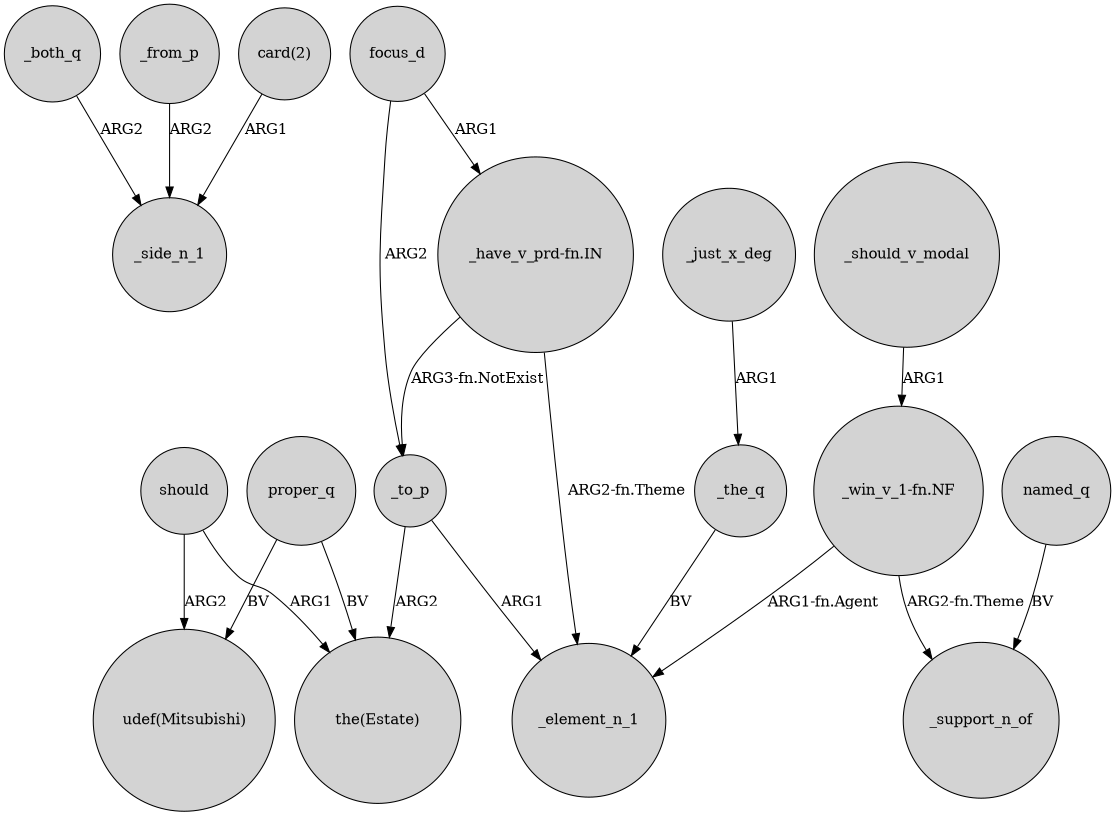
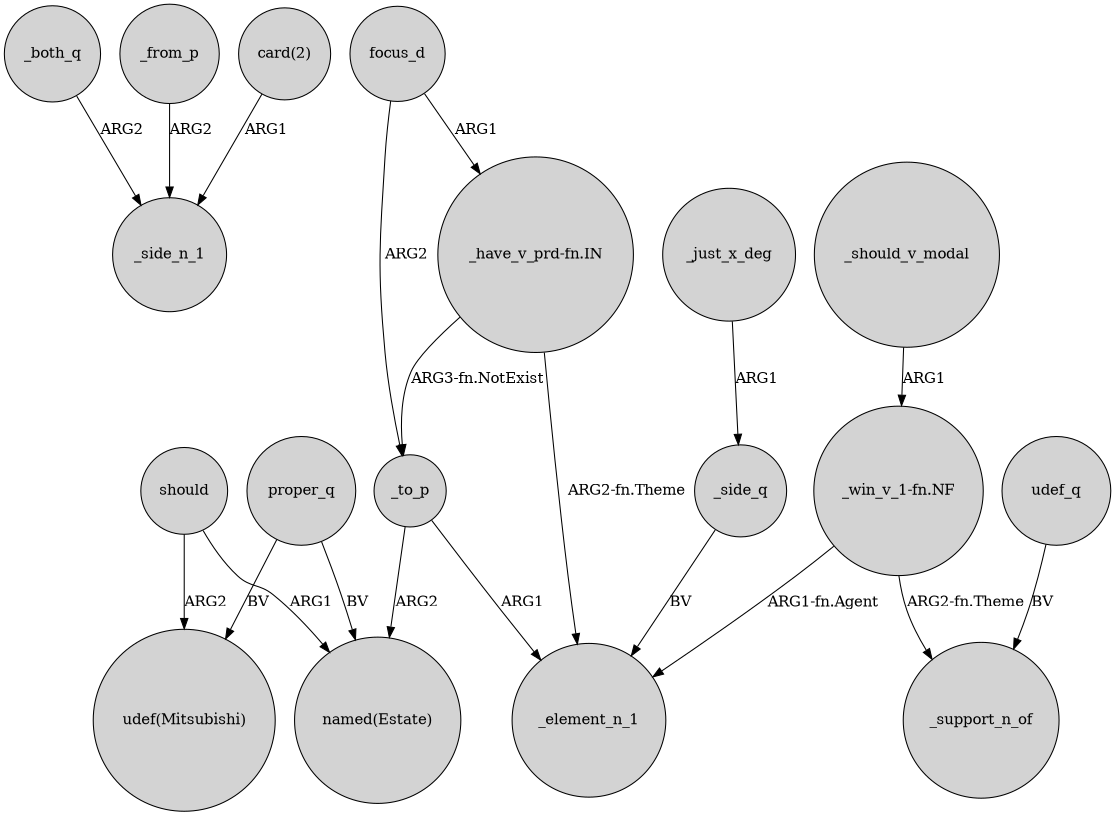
node "_the_q": label "_the_q" -> "_side_q"
node "named_q": label "named_q" -> "udef_q"
node "the(Estate)": label "the(Estate)" -> "named(Estate)"
